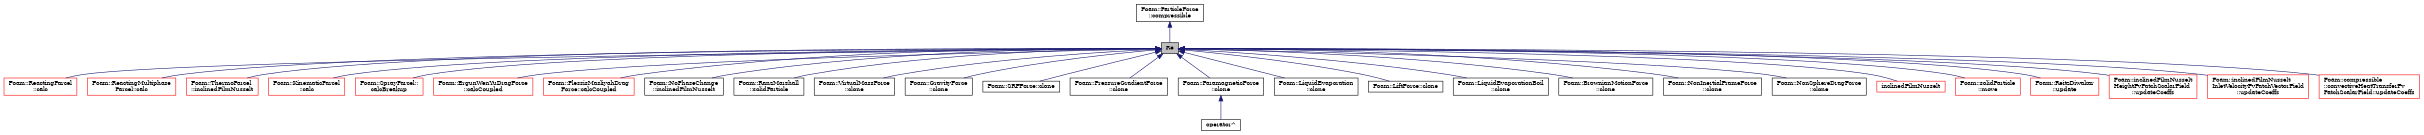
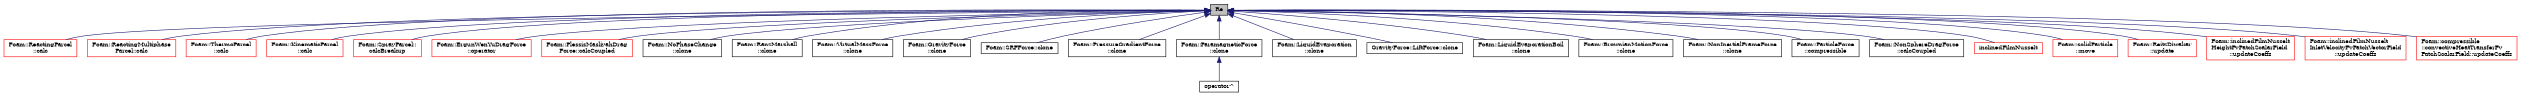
edge "Re" -> "Foam::ParticleForce ::compressible": reversed
node "Foam::ThermoParcel ::inclinedFilmNusselt": label "Foam::ThermoParcel ::inclinedFilmNusselt" -> "Foam::ThermoParcel ::calc"
node "Foam::ErgunWenYuDragForce ::calcCoupled": label "Foam::ErgunWenYuDragForce ::calcCoupled" -> "Foam::ErgunWenYuDragForce ::operator"
node "Foam::NoPhaseChange ::inclinedFilmNusselt": label "Foam::NoPhaseChange ::inclinedFilmNusselt" -> "Foam::NoPhaseChange ::clone"
node "Foam::RanzMarshall ::solidParticle": label "Foam::RanzMarshall ::solidParticle" -> "Foam::RanzMarshall ::clone"
node "Foam::LiftForce::clone": label "Foam::LiftForce::clone" -> "GravityForce::LiftForce::clone"
node "Foam::NonSphereDragForce ::clone": label "Foam::NonSphereDragForce ::clone" -> "Foam::NonSphereDragForce ::calcCoupled"
